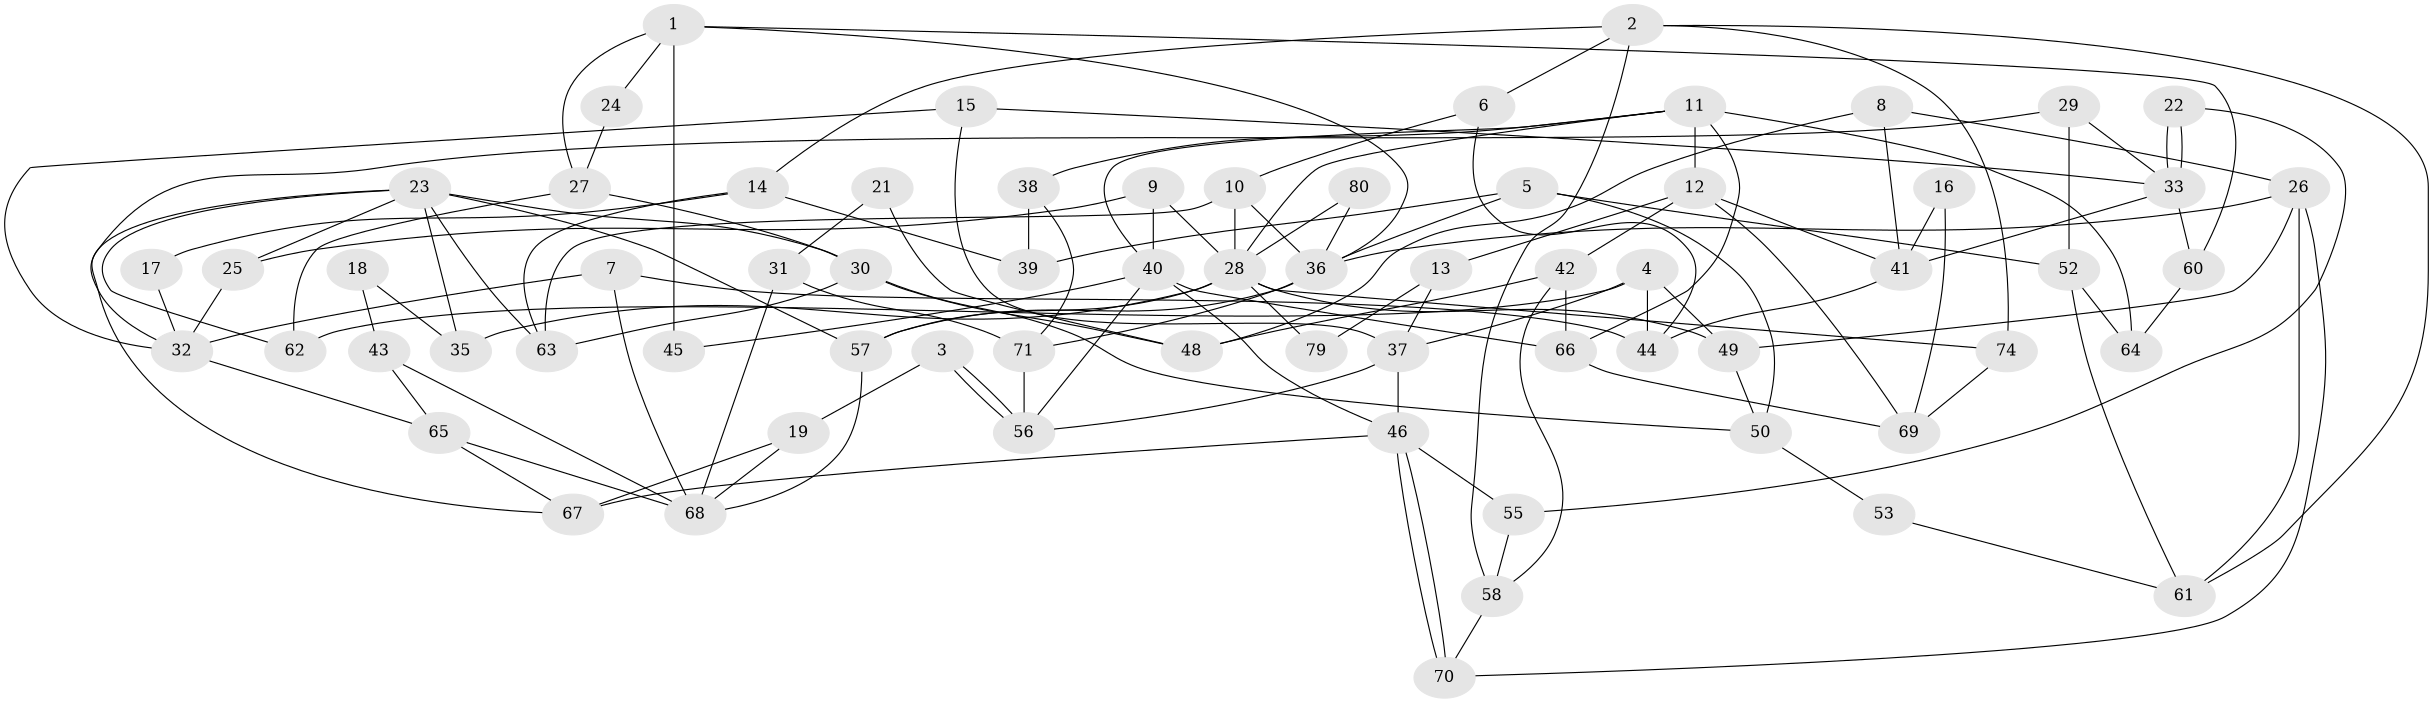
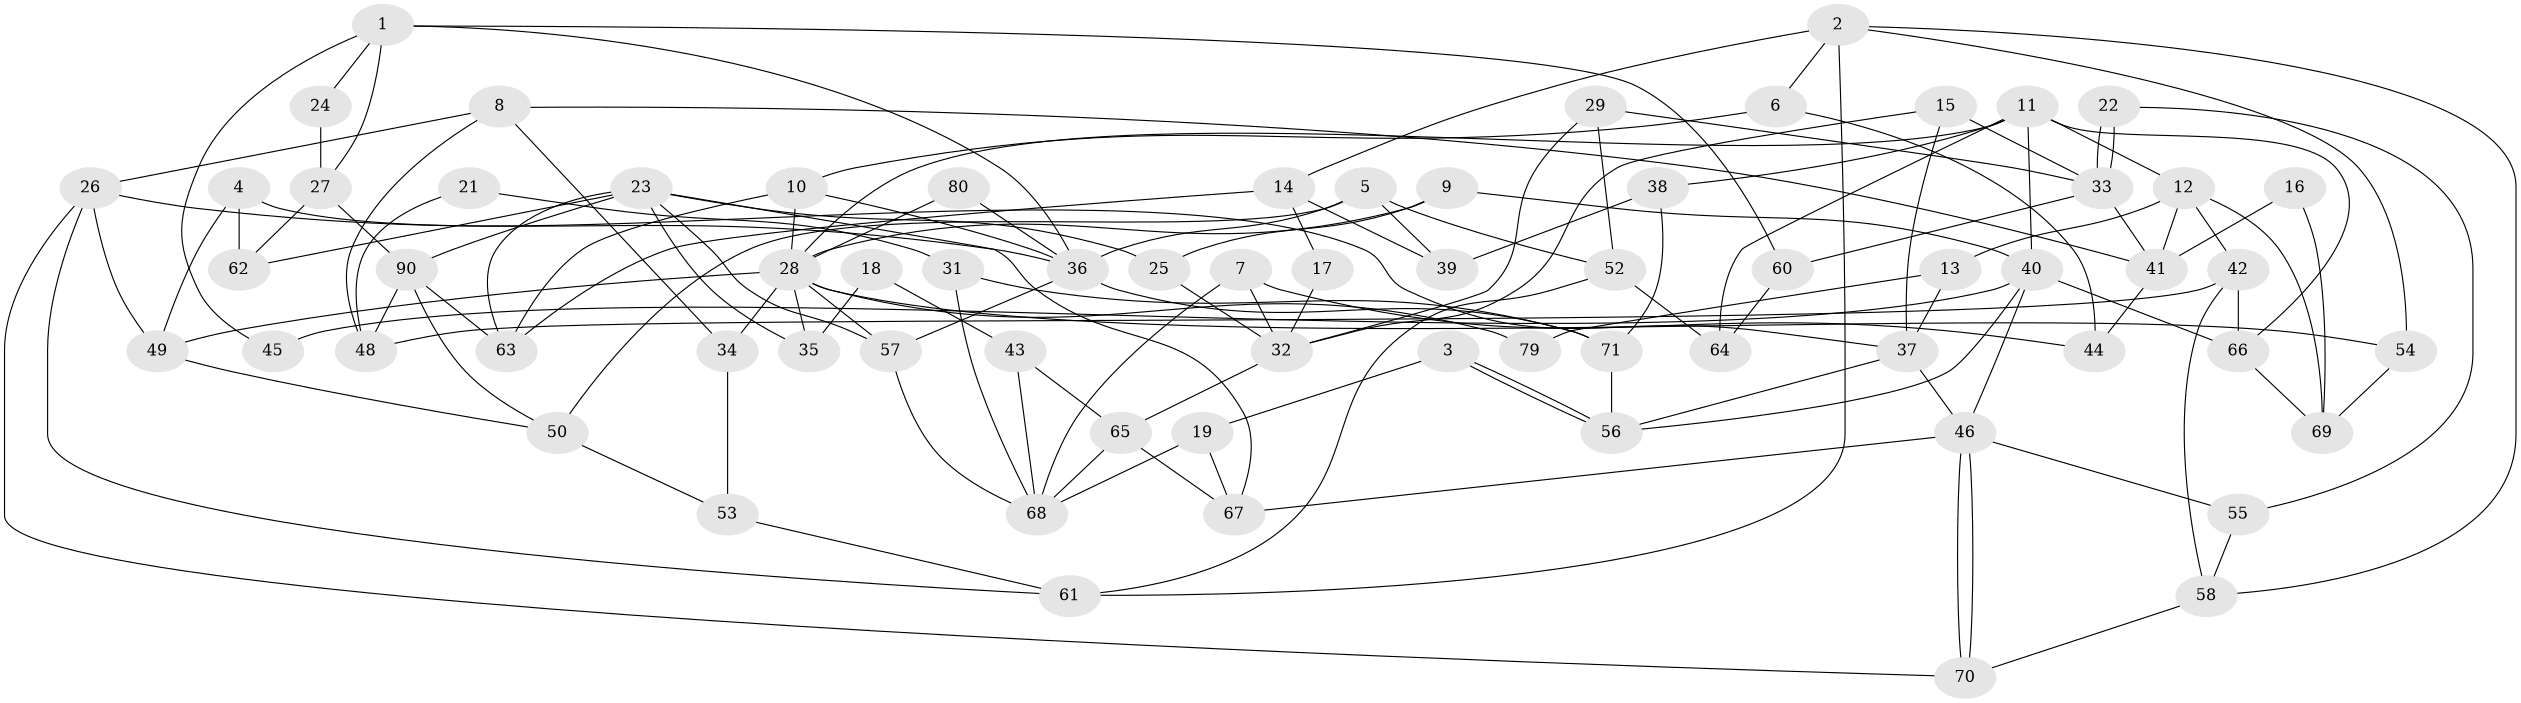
node "30": label "30" -> "90"
edge "4" -- "44": removed
node "34": added
node "74": label "74" -> "54"
